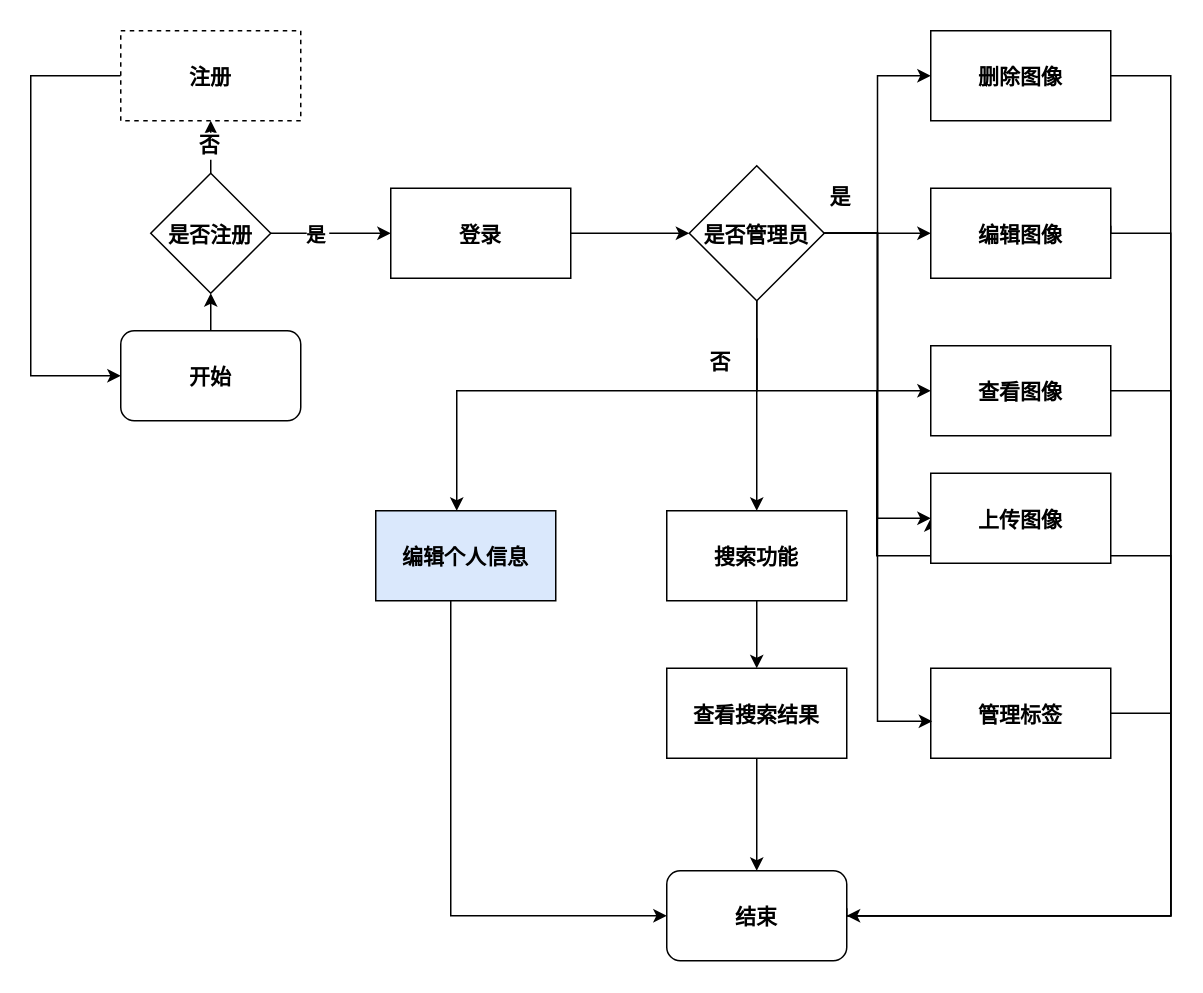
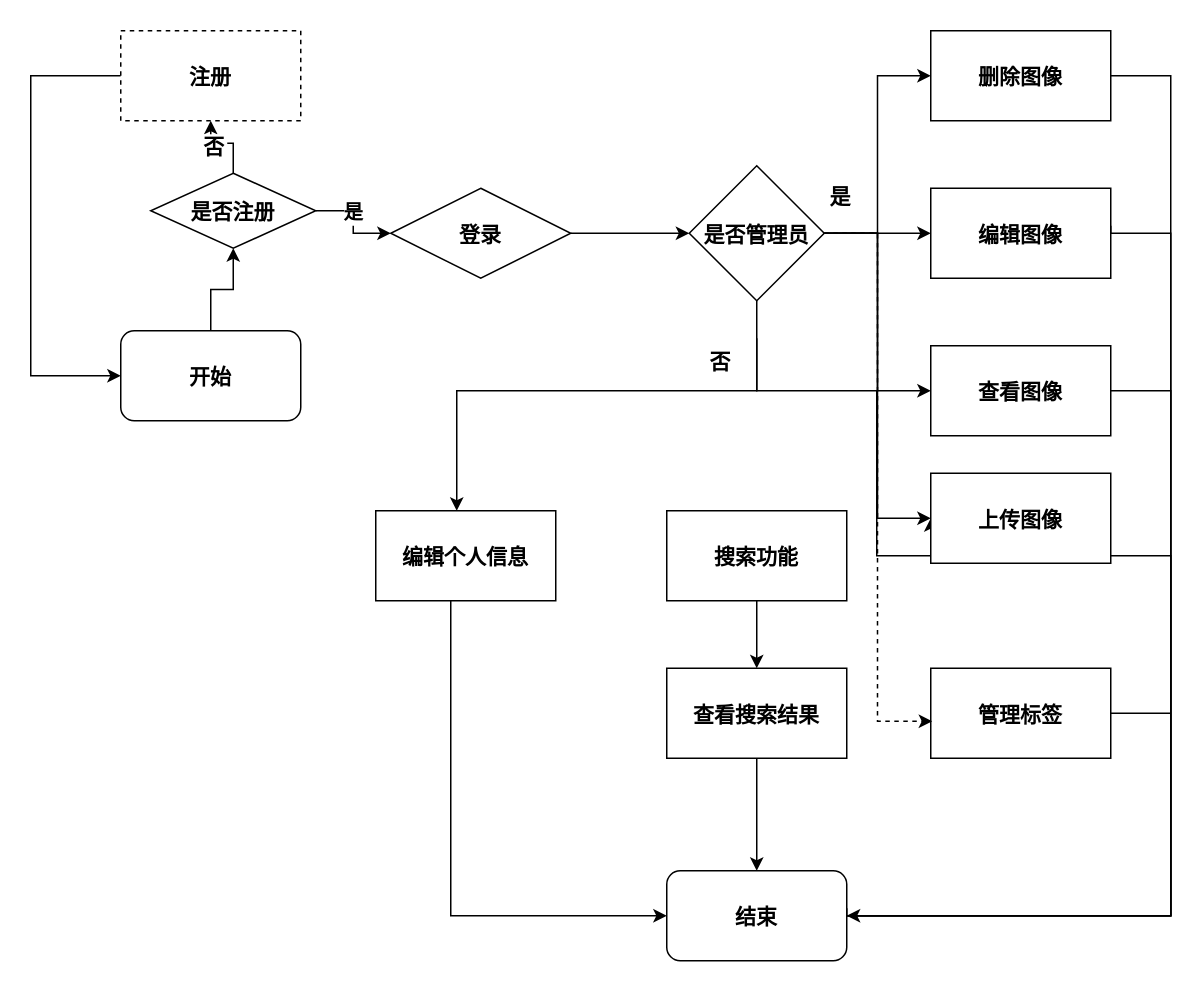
node "是否注册": size 120x120 -> 165x75
node "登录": shape rectangle -> diamond
edge "是否管理员" -> "搜索功能": removed
node "编辑个人信息": fillcolor #dae8fc -> #ffffff
edge "是否管理员" -> "管理标签": style solid -> dashed
